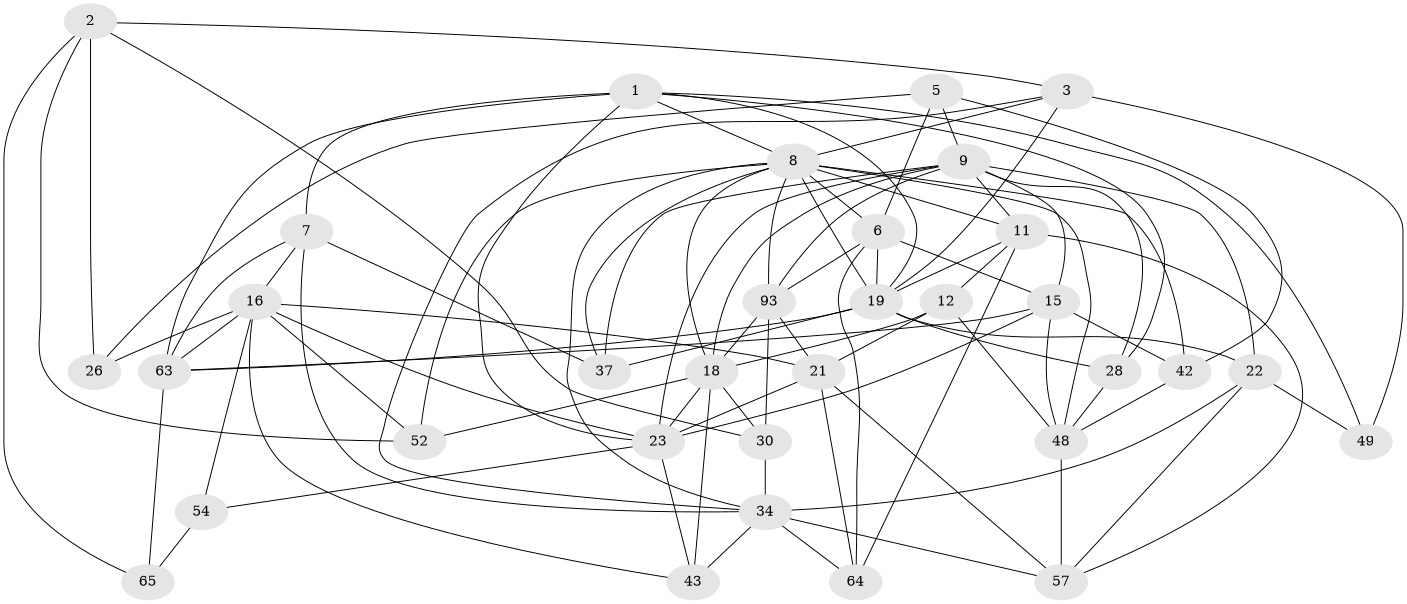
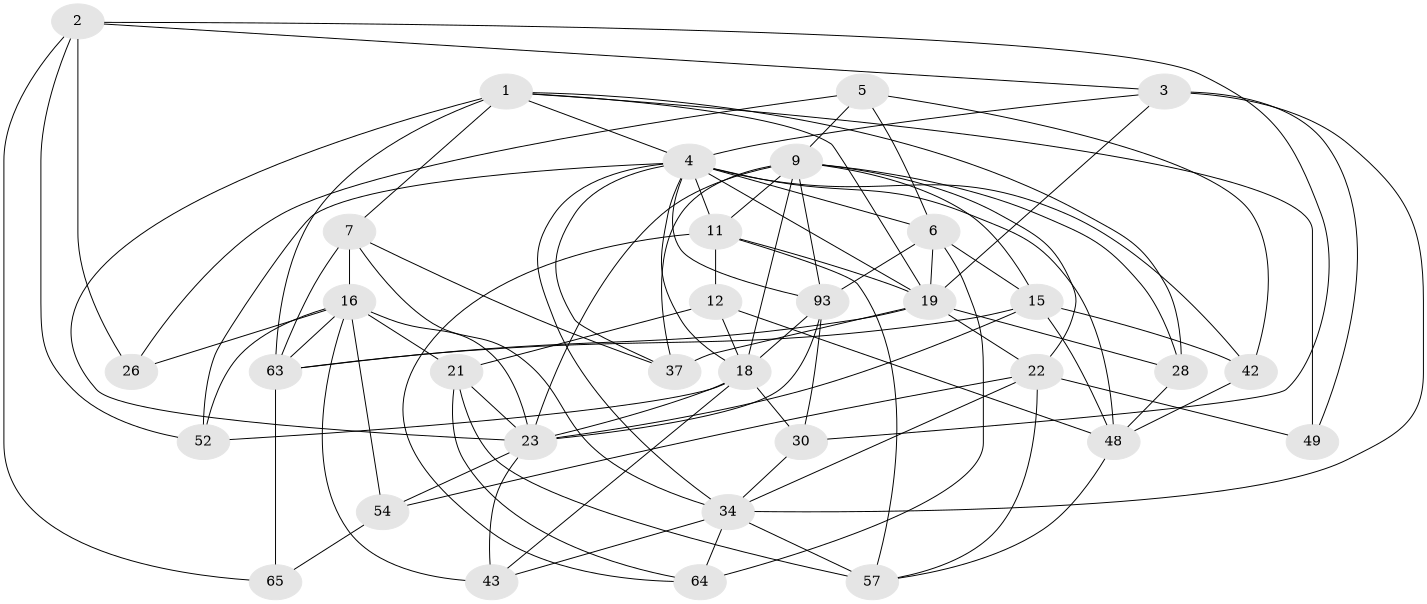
node "8": label "8" -> "4"
edge "93" -- "21": now "93" -- "23"
edge "22" -- "54": added
